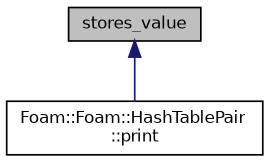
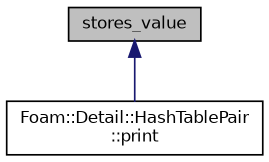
node "Foam::Foam::HashTablePair ::print": label "Foam::Foam::HashTablePair ::print" -> "Foam::Detail::HashTablePair ::print"
